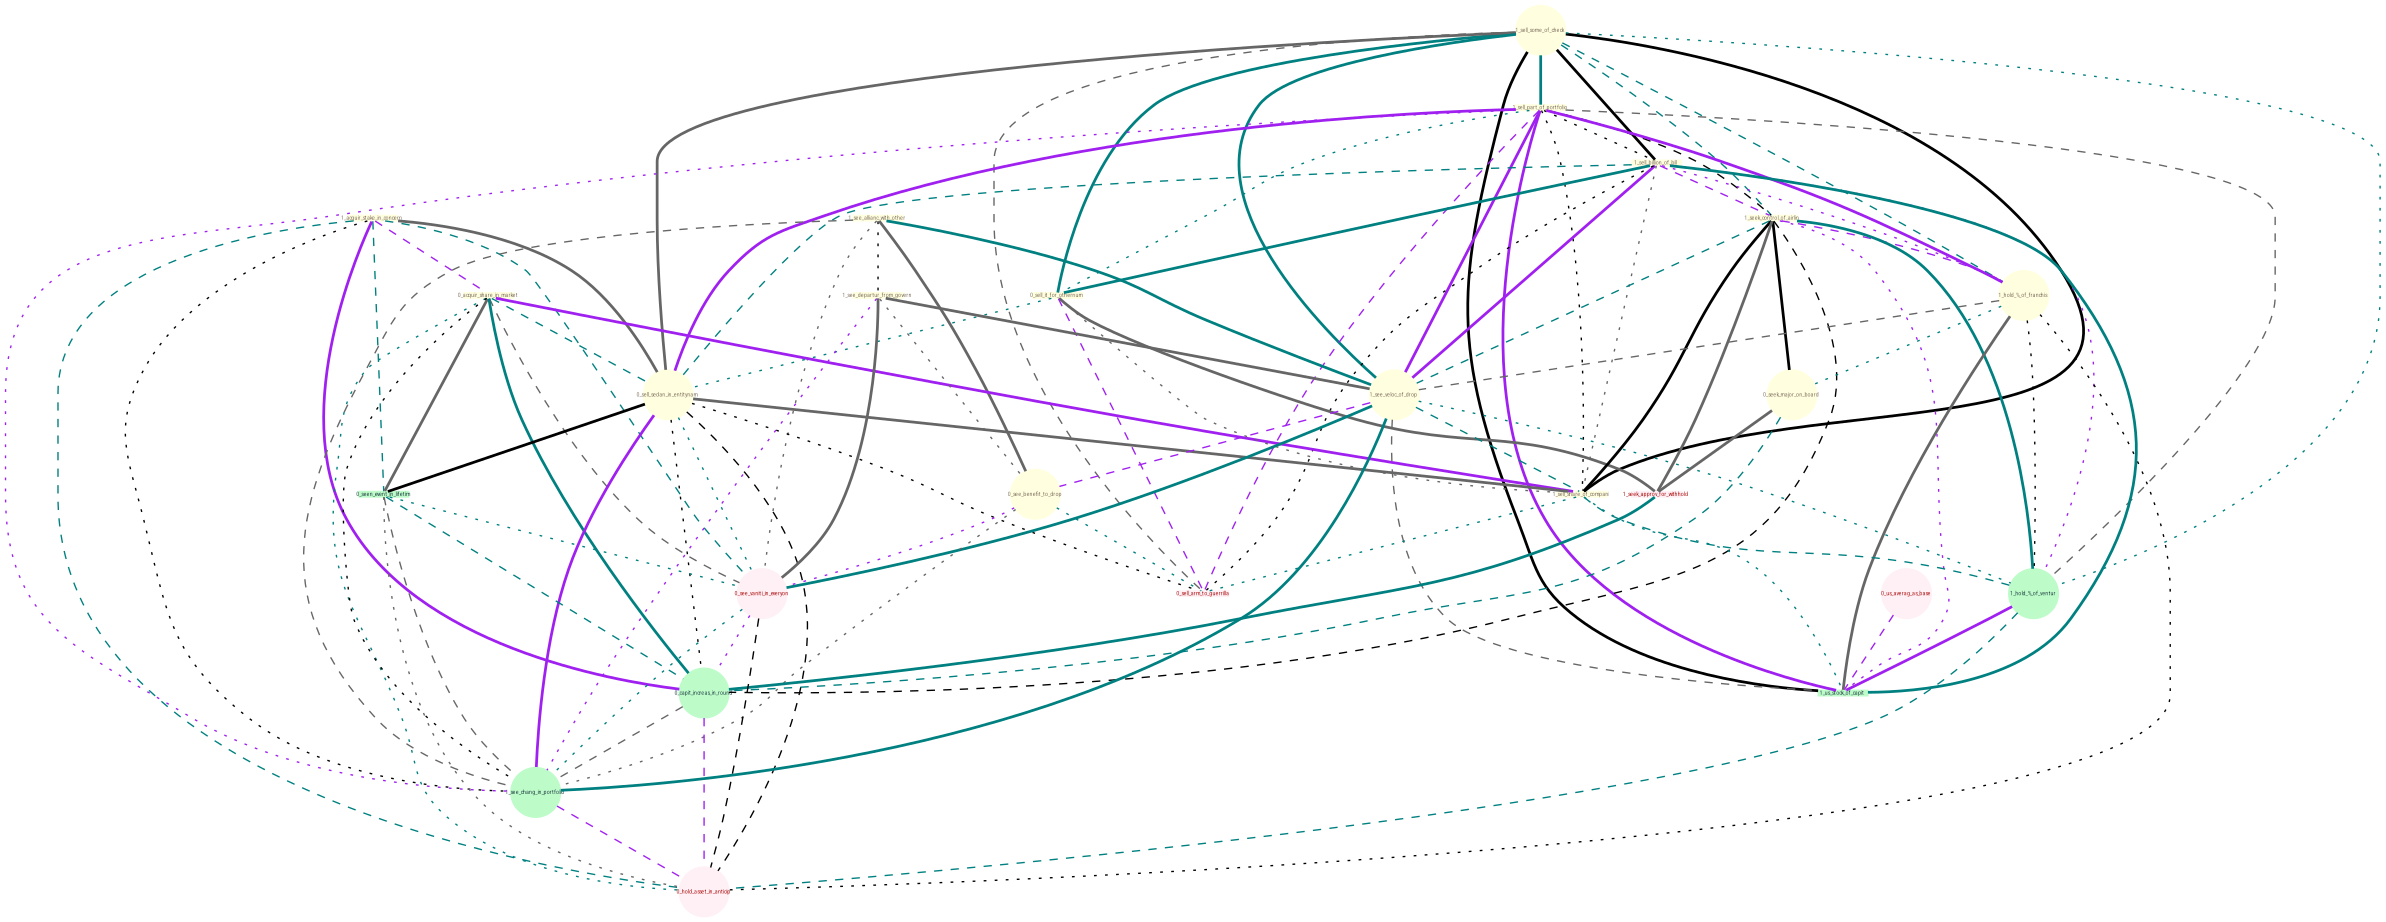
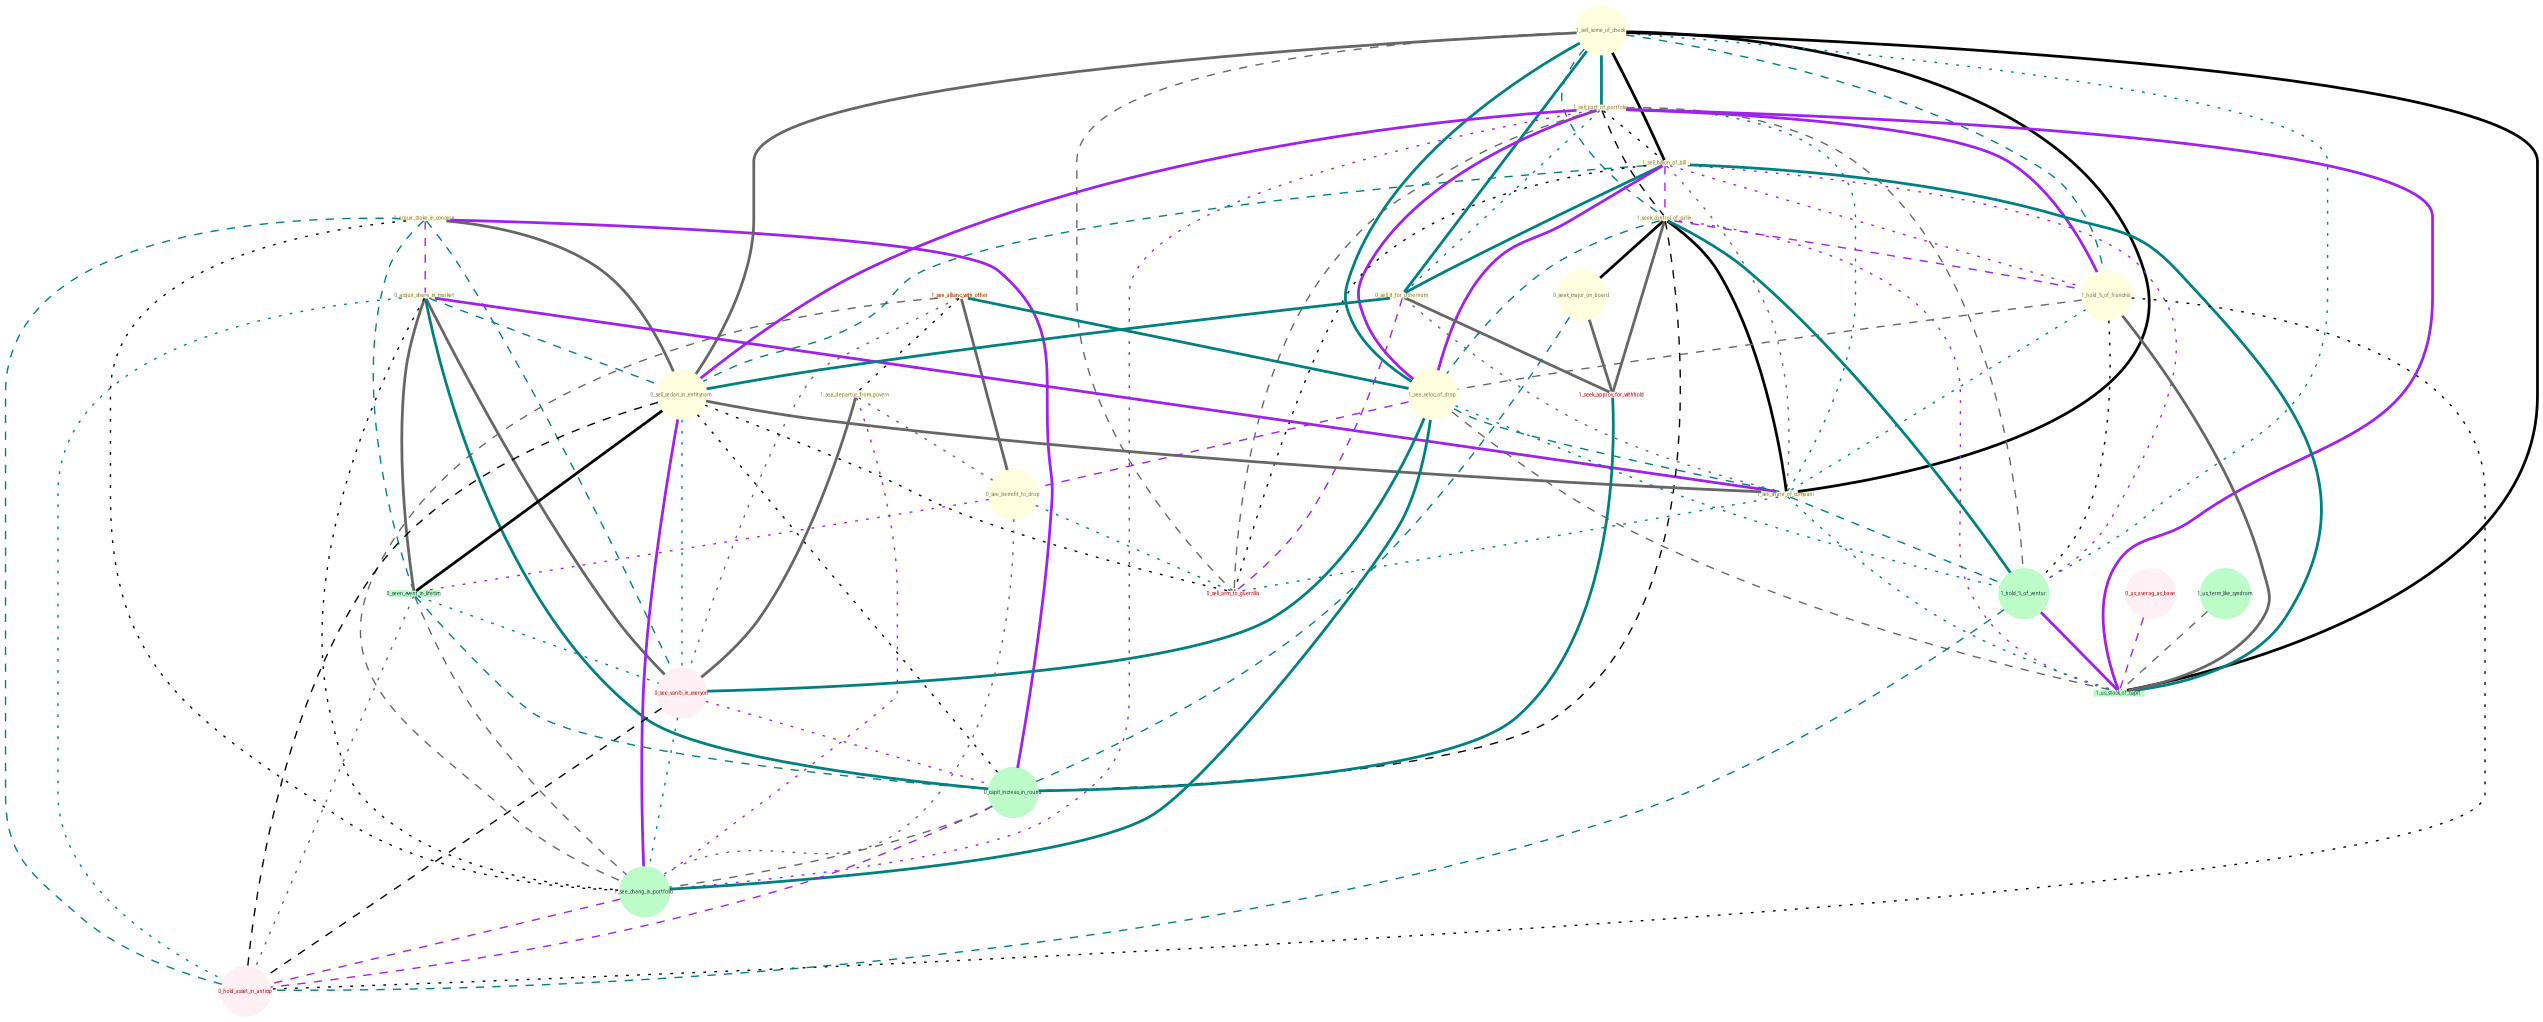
node "1_see_allianc_with_other": fontcolor #8b7d6b -> #b22222
edge "1_sell_part_of_portfolio" -- "1_sell_share_of_compani": color black -> teal
edge "1_see_departur_from_govern" -- "1_see_veloc_of_drop": removed
edge "1_sell_part_of_portfolio" -- "0_sell_arm_to_guerrilla": color purple -> gray40
edge "0_sell_it_for_othernum" -- "0_sell_sedan_in_entitynam": style dotted -> bold
edge "1_hold_%_of_franchis" -- "0_seek_major_on_board": now "1_hold_%_of_franchis" -- "1_sell_share_of_compani"
edge "0_acquir_share_in_market" -- "0_see_vaniti_in_everyon": style dashed -> bold
edge "0_see_benefit_to_drop" -- "0_see_vaniti_in_everyon": now "0_see_benefit_to_drop" -- "0_seen_event_in_lifetim"
node "1_us_term_like_syndrom": added
